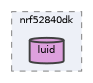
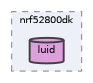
cluster "nrf52840dk": label "nrf52840dk" -> "nrf52800dk"
